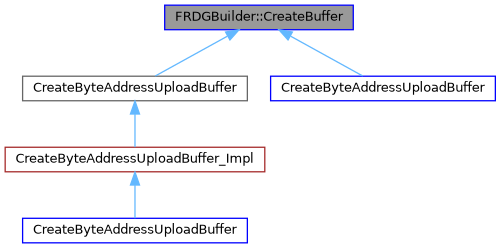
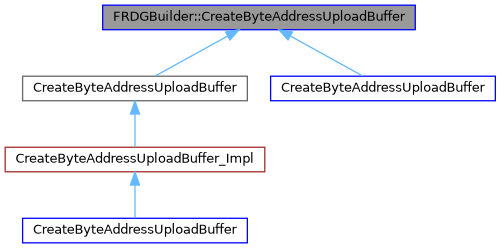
node "FRDGBuilder::CreateBuffer": label "FRDGBuilder::CreateBuffer" -> "FRDGBuilder::CreateByteAddressUploadBuffer"
